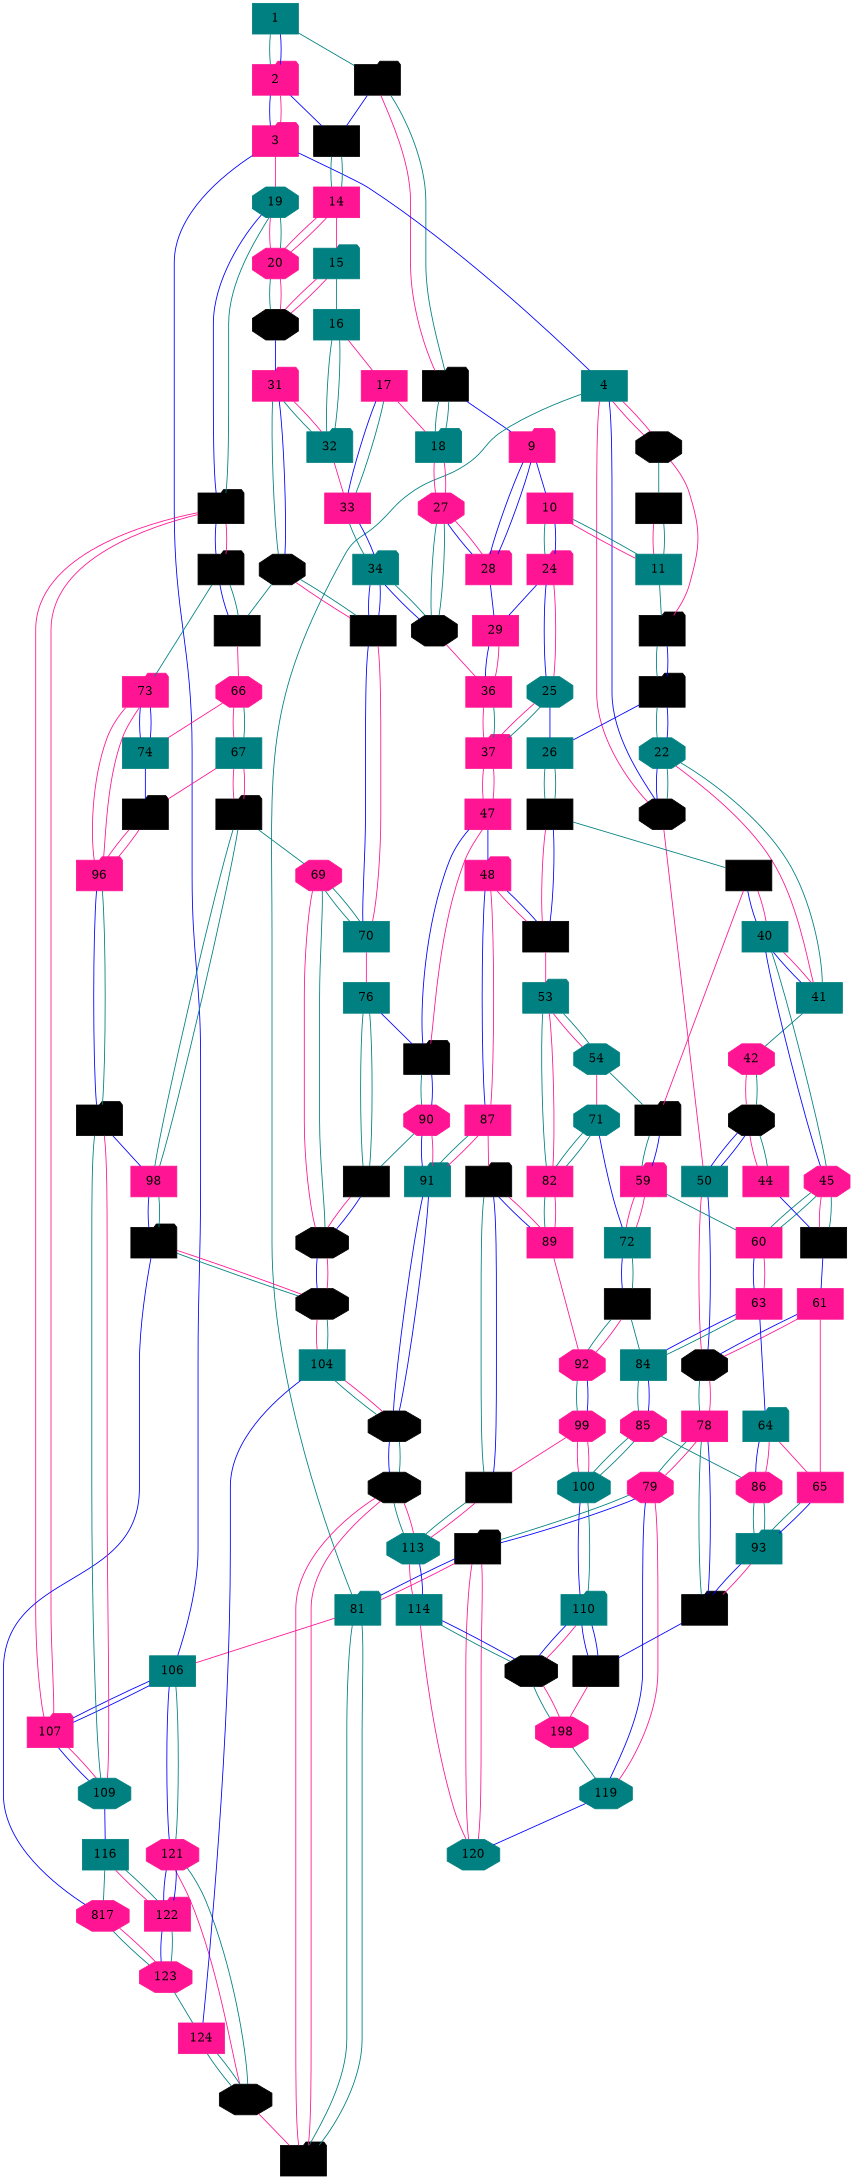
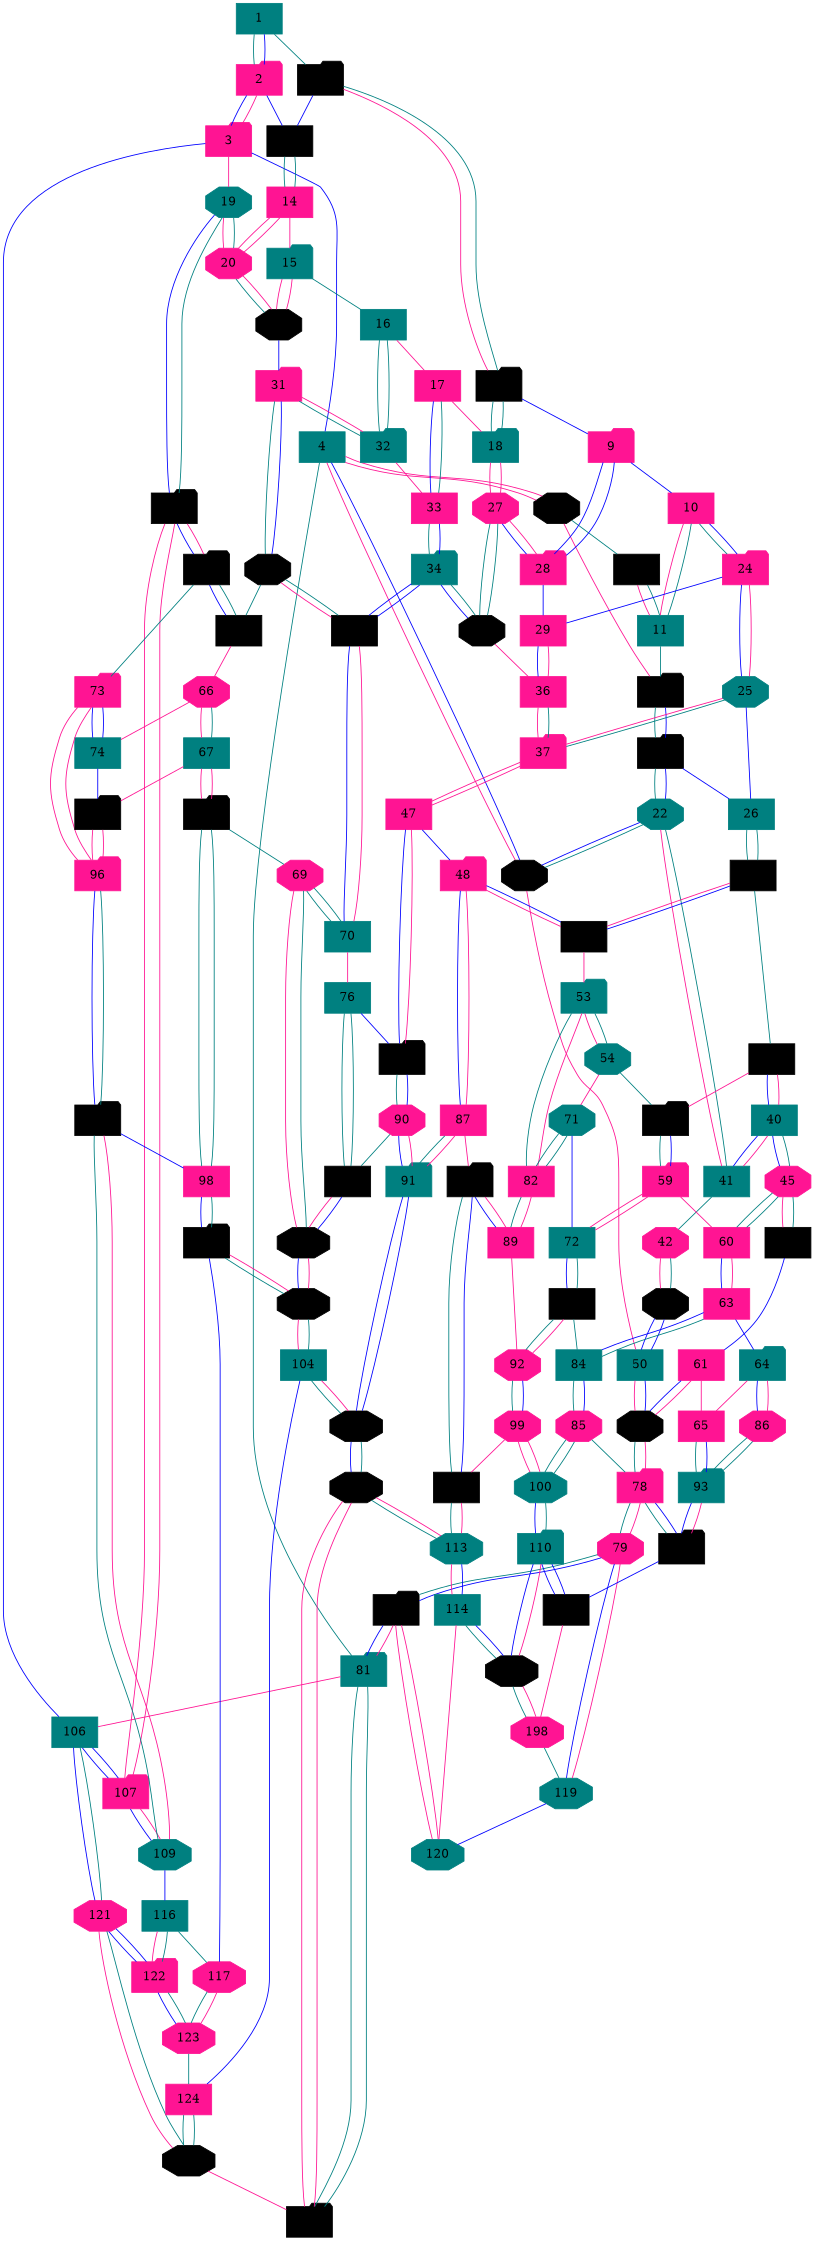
node "44": removed
edge "59" -- "60": color teal -> deeppink
node "78": shape box -> folder
edge "85" -- "86": now "85" -- "78"
node "817": label "817" -> "117"
